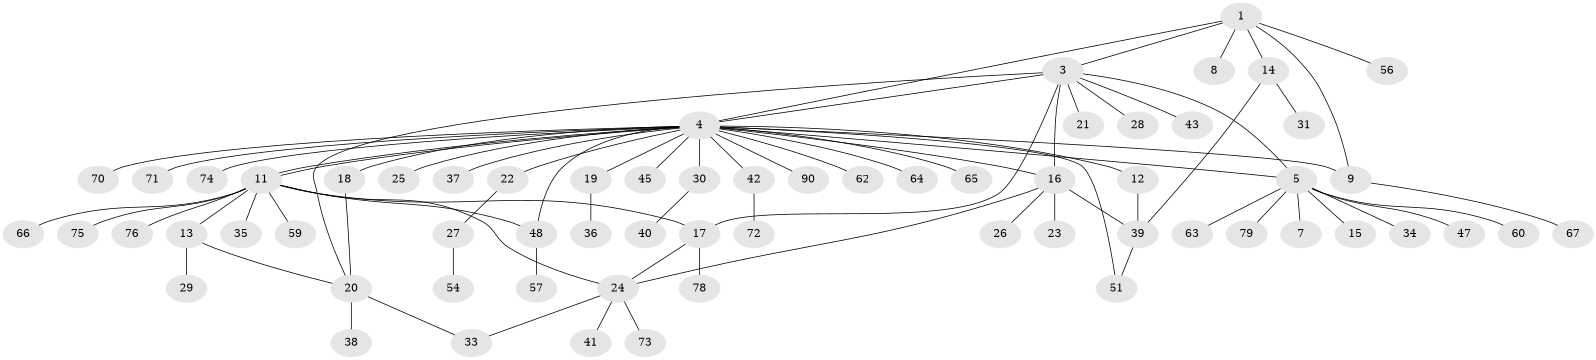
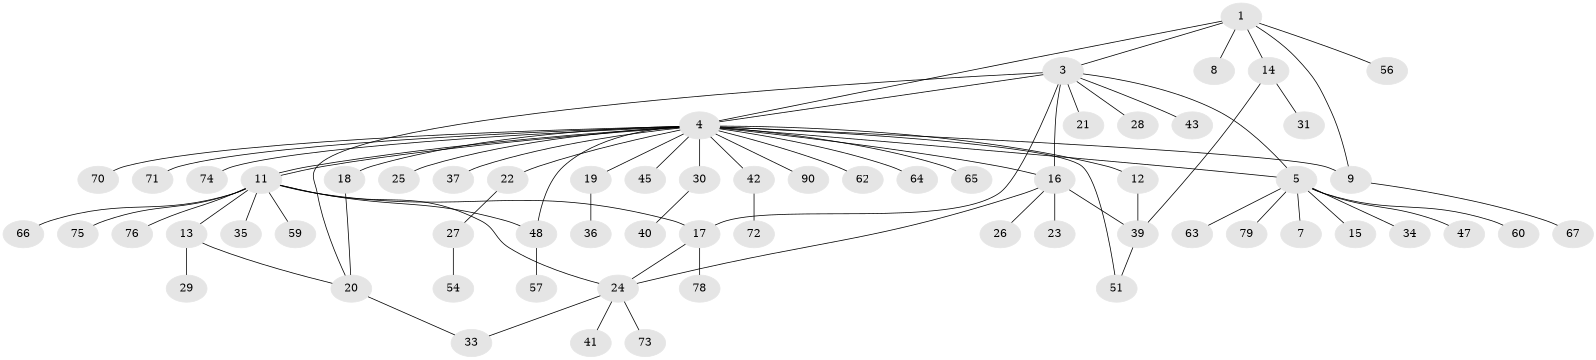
node "38": removed
